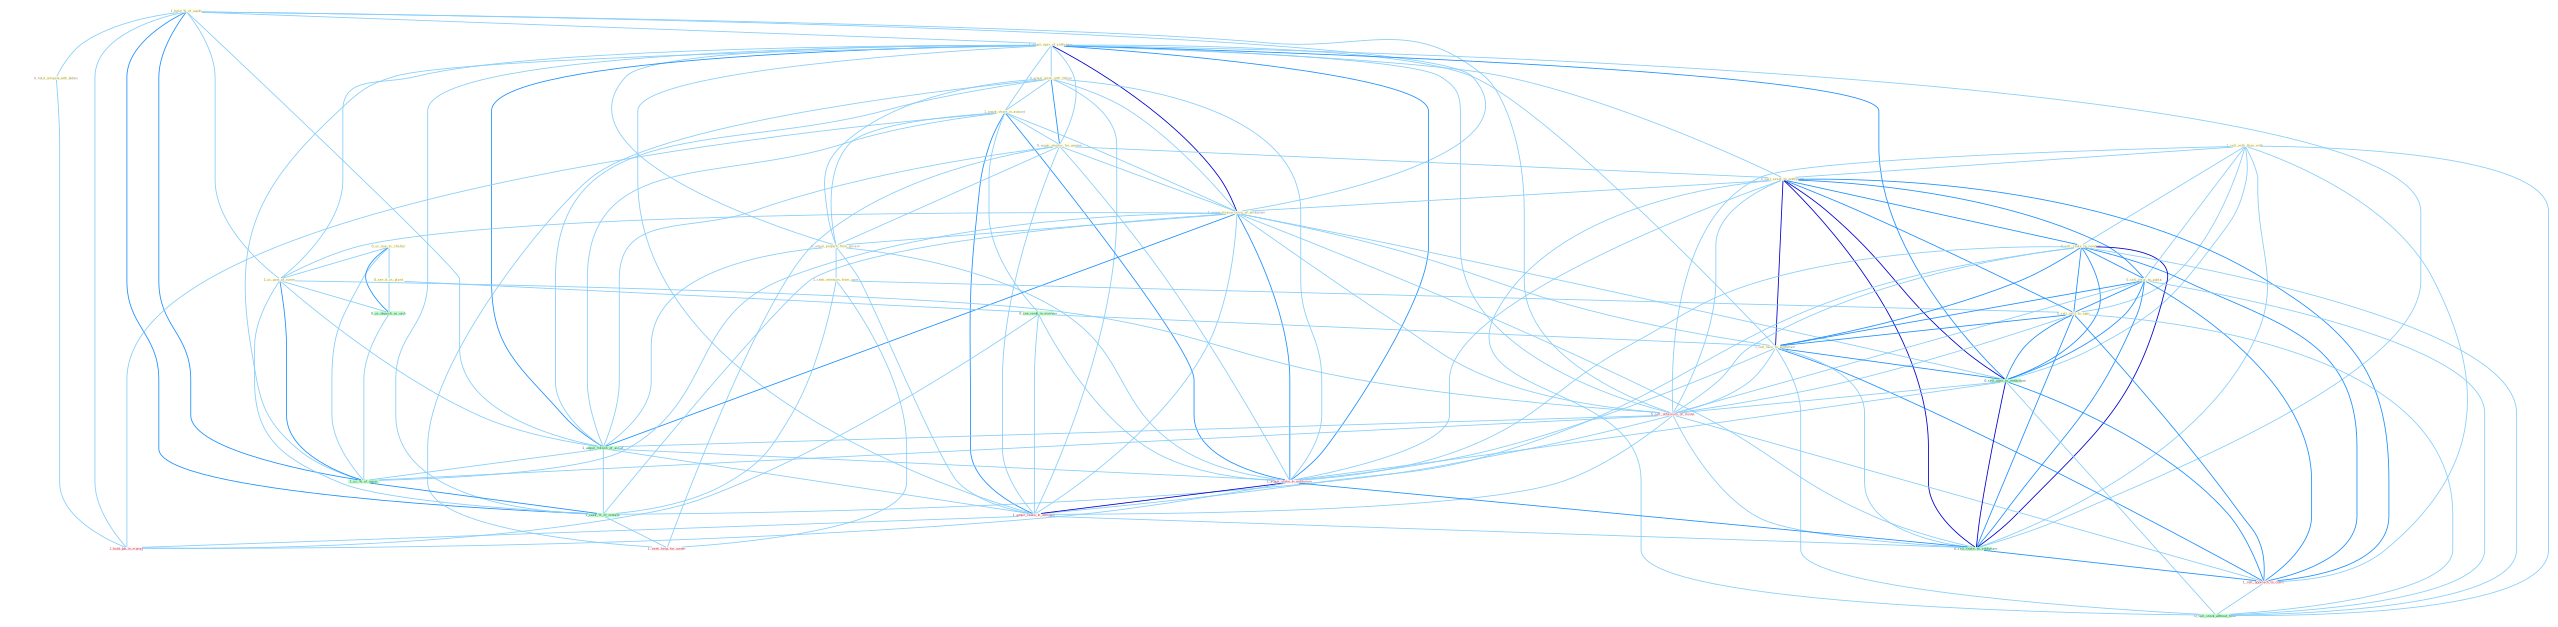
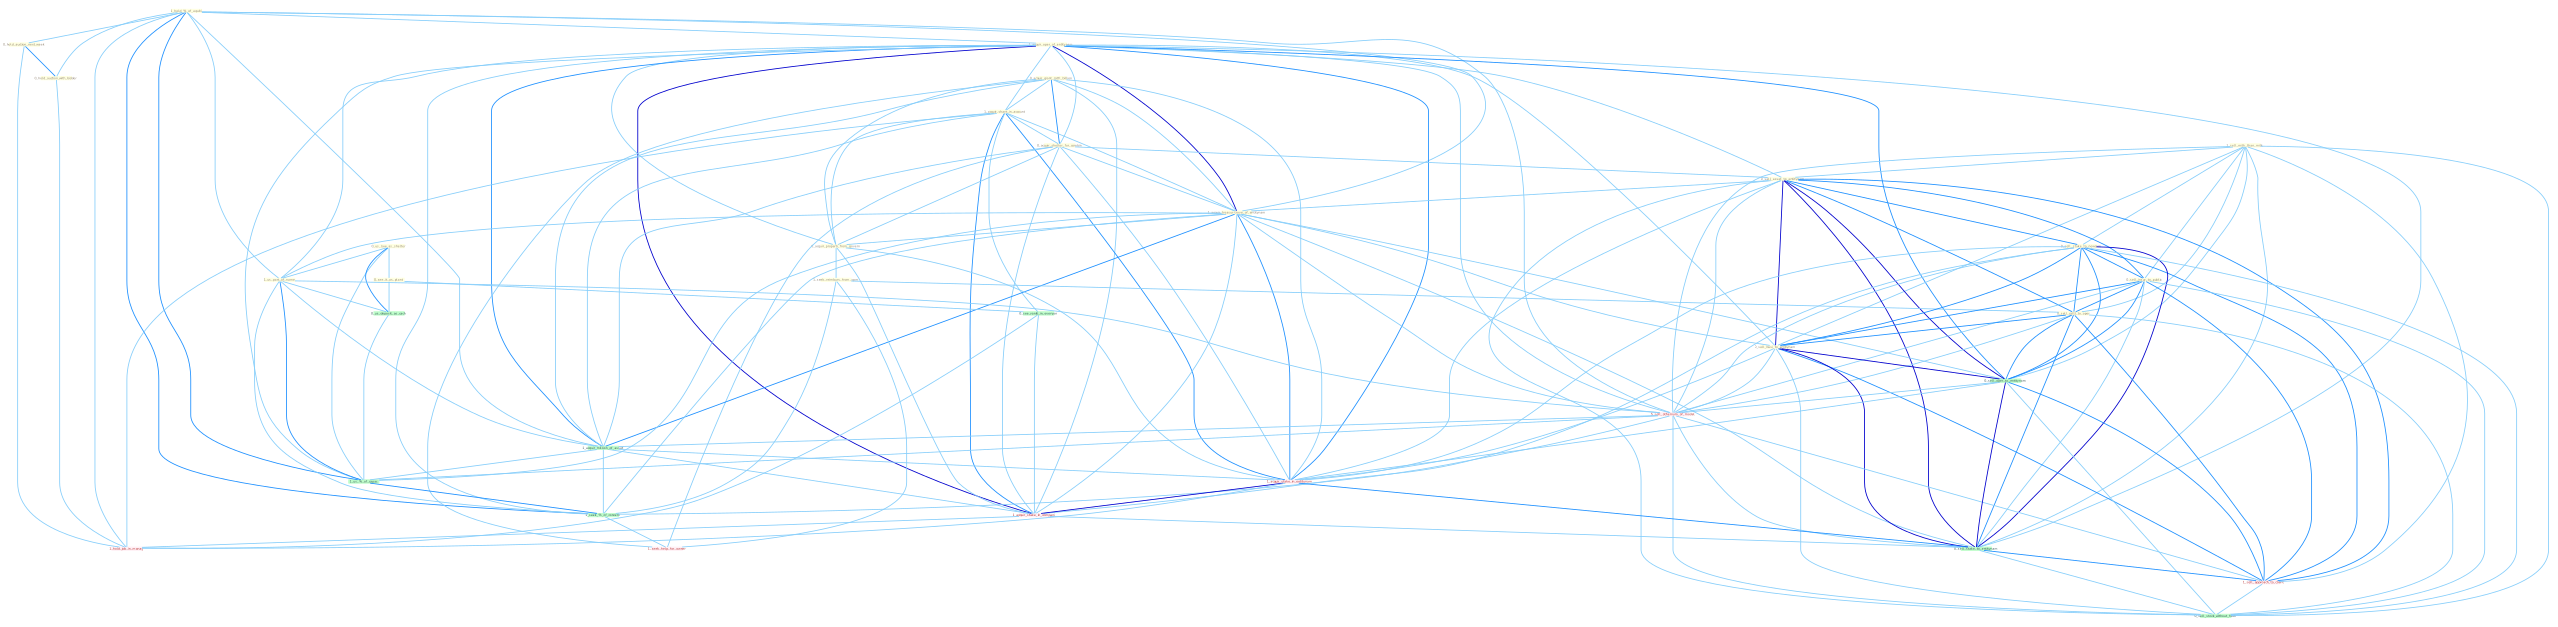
node "0_hold_auction_next_week": added
edge "1_acquir_oper_of_entitynam" -- "0_acquir_giant_cattl_billion": removed
node "0_hold_compani_with_bidder": label "0_hold_compani_with_bidder" -> "0_hold_auction_with_bidder"
edge "1_acquir_oper_of_entitynam" -- "1_acquir_stake_in_compani": color #87cefa -> #0000cd
edge "0_acquir_properti_from_govern" -- "1_acquir_million_of_asset": removed
edge "0_see_vaniti_in_everyon" -- "0_sell_busi_to_entitynam": now "1_sell_milk_than_milk" -- "0_sell_busi_to_entitynam"
edge "0_sell_busi_to_entitynam" -- "0_sell_oper_to_entitynam": color #1e90ff -> #0000cd
edge "0_sell_insur_to_public" -- "0_sell_stake_to_entitynam": color #1e90ff -> #87cefa
edge "0_see_vaniti_in_everyon" -- "1_acquir_stake_in_entitynam": removed
edge "0_sell_busi_to_entitynam" -- "0_sell_stake_to_entitynam": color #87cefa -> #0000cd
edge "5_sell_othernum_of_model" -- "1_acquir_stake_in_compani": now "5_sell_othernum_of_model" -- "0_sell_stock_without_hitch"
edge "0_sell_stake_to_entitynam" -- "0_sell_stock_without_hitch": added
